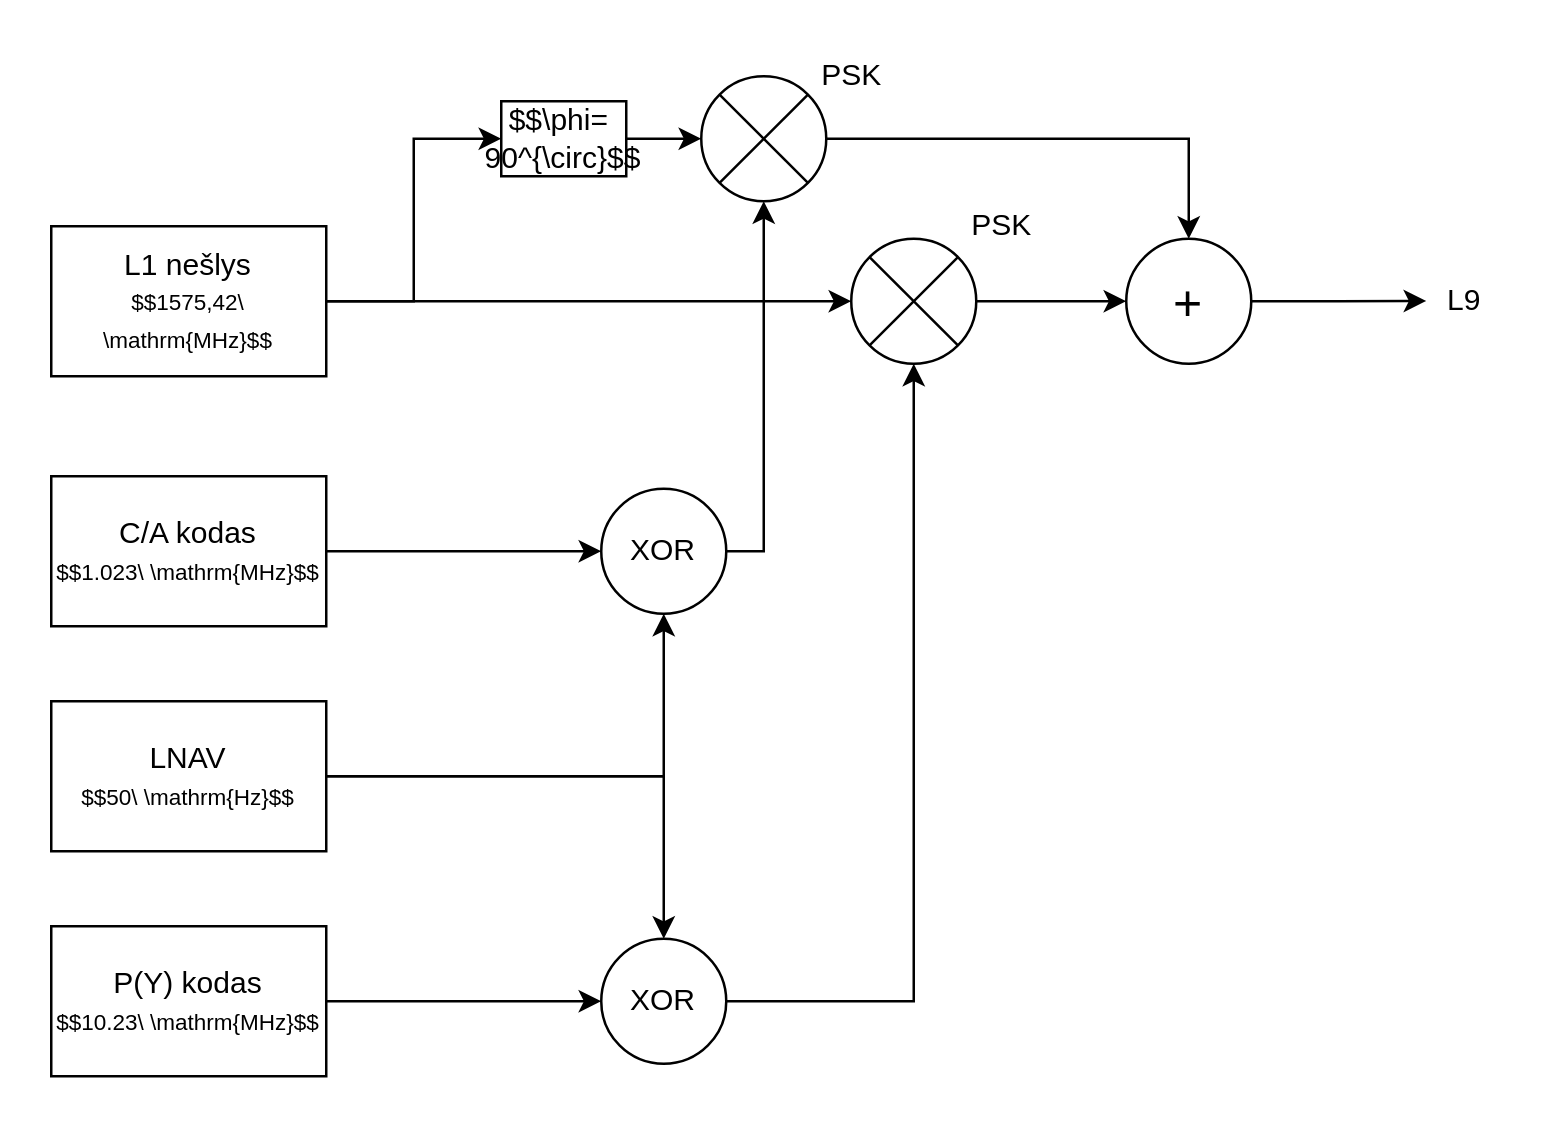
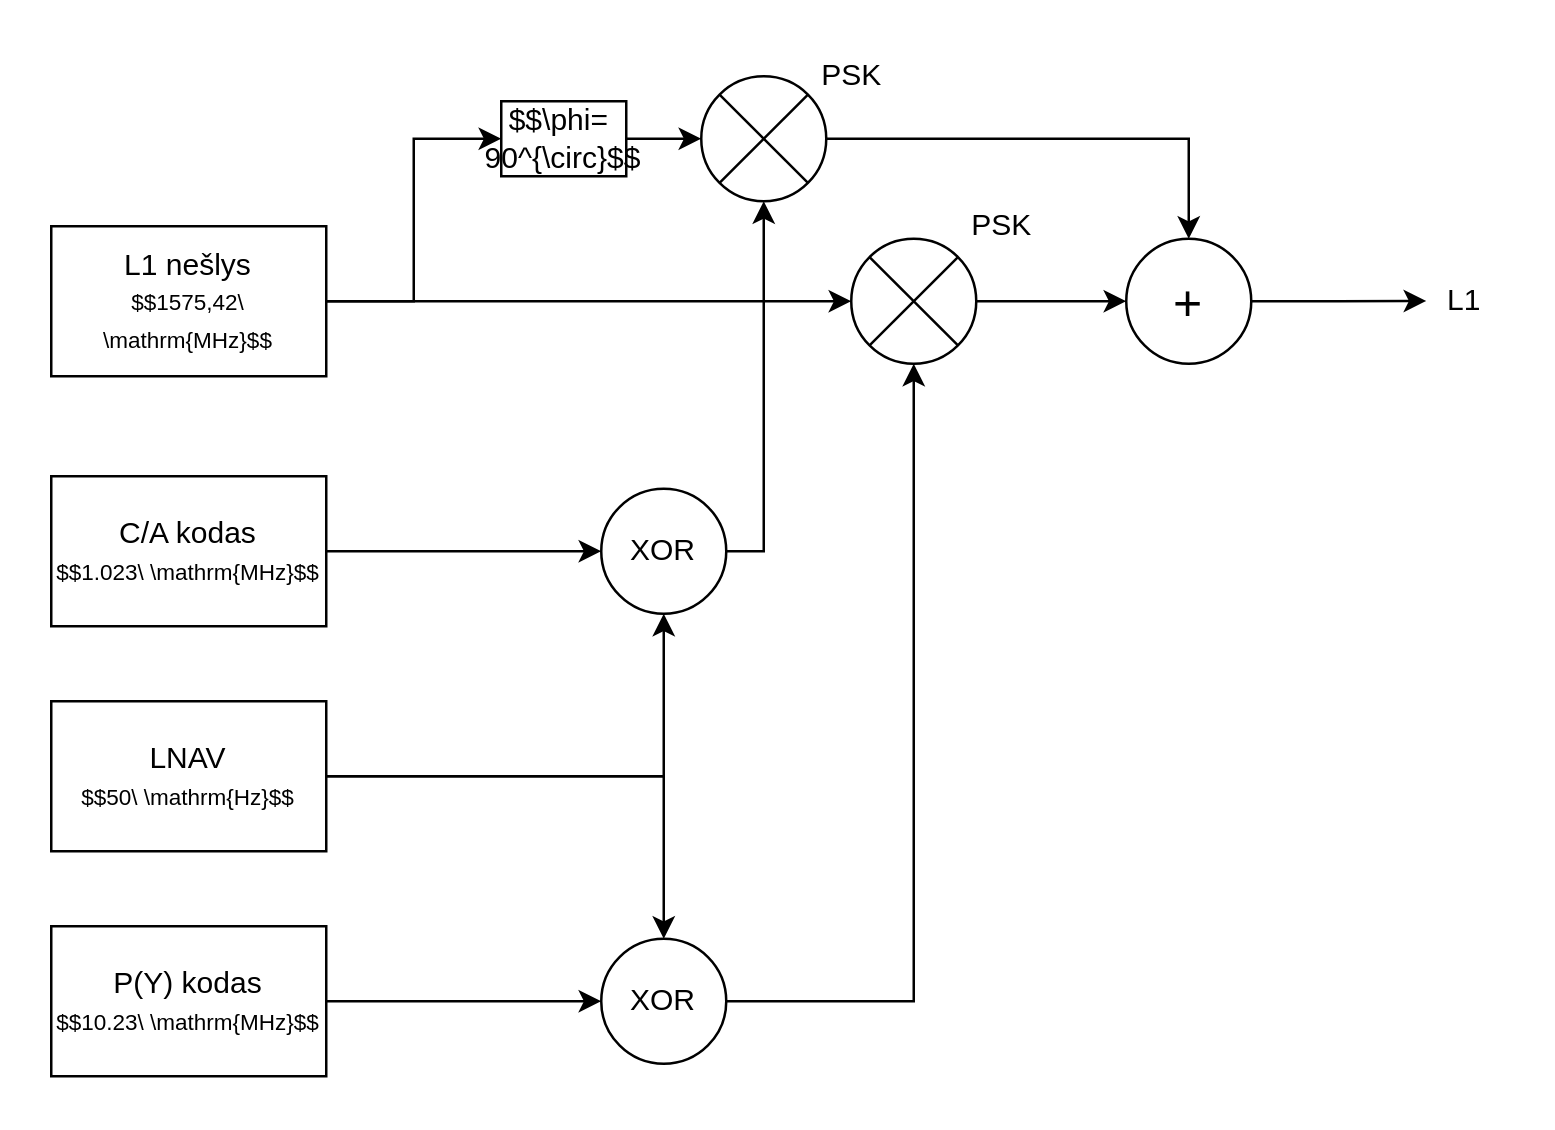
node "L9": label "L9" -> "L1"
